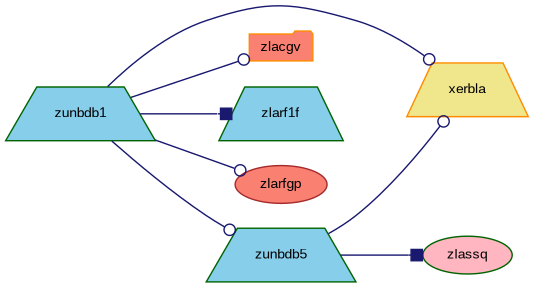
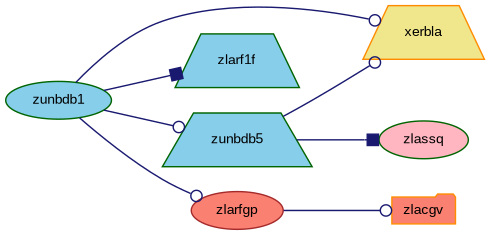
edge "zunbdb1" -> "zlacgv": now "zlarfgp" -> "zlacgv"
node "zunbdb1": shape trapezium -> ellipse
